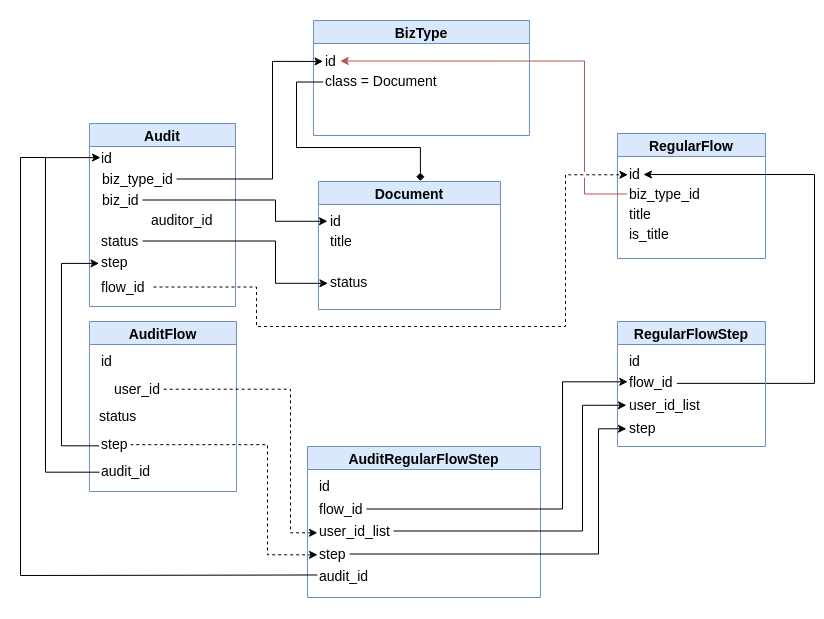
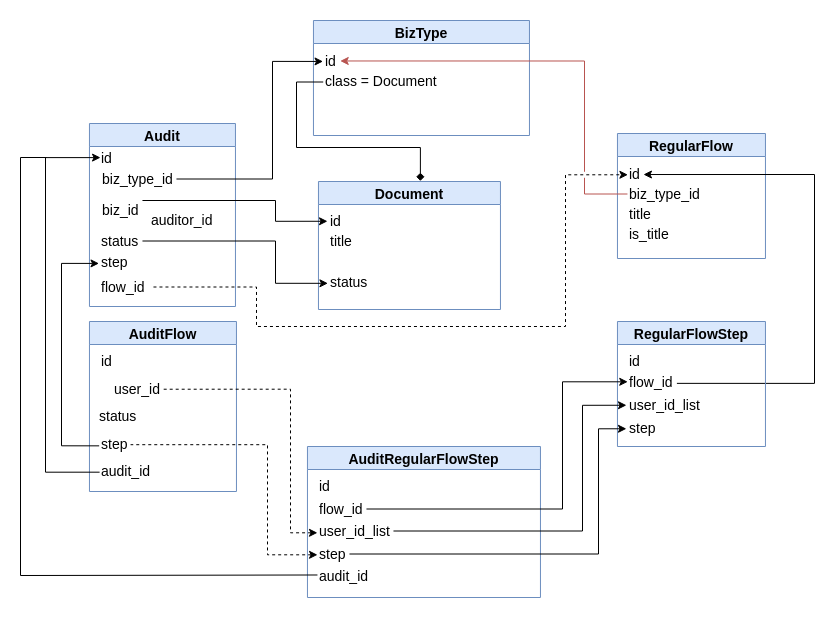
node "biz_id": moved (121, 200) -> (121, 210)
